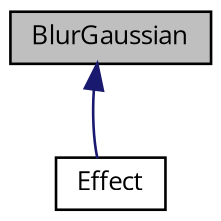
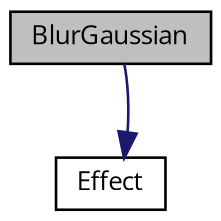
edge "Effect" -> "BlurGaussian": reversed
